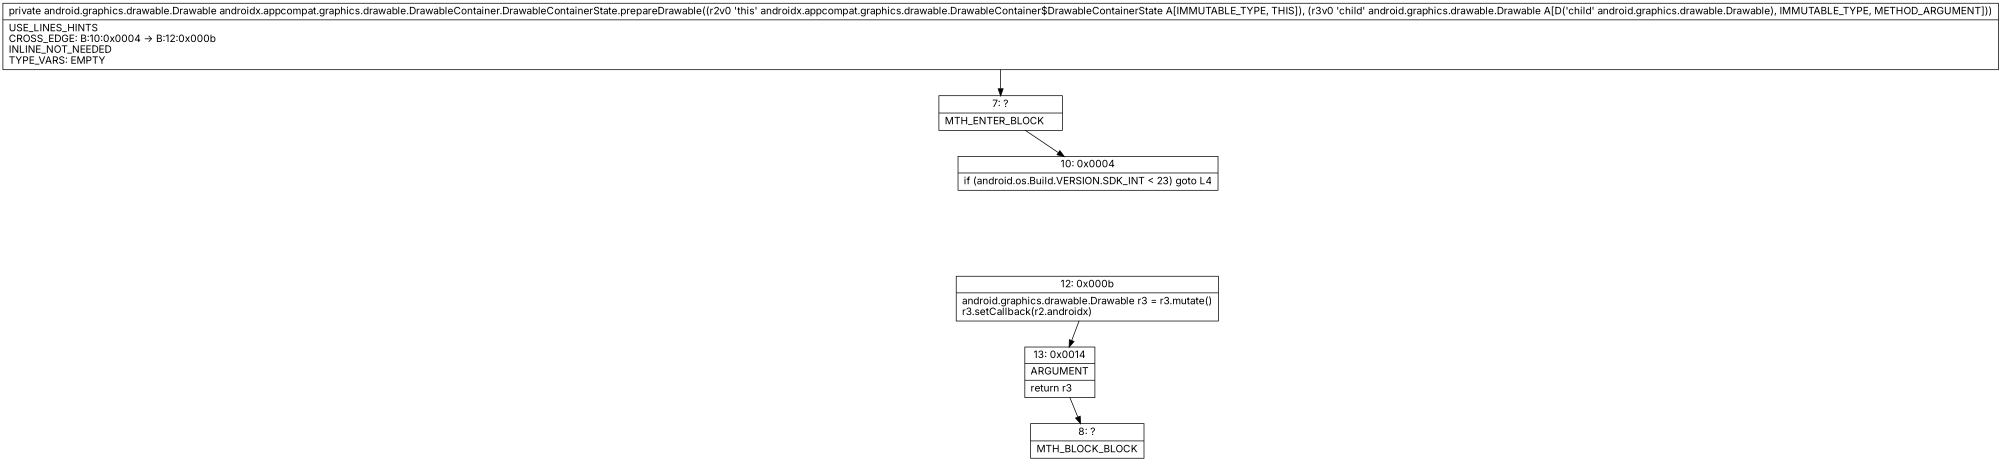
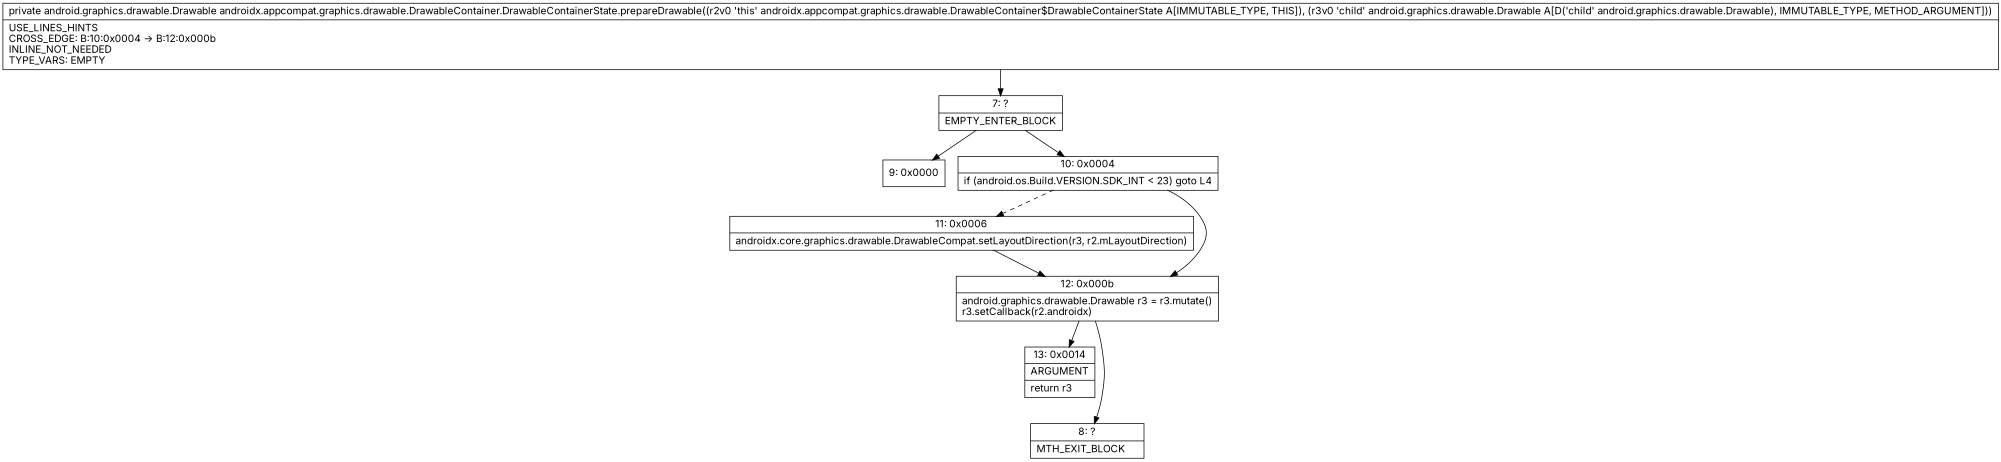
node "7: ?": text "MTH_ENTER_BLOCK" -> "EMPTY_ENTER_BLOCK"
node "9: 0x0000": added
edge "10: 0x0004" -> "12: 0x000b": added
node "11: 0x0006": added
edge "13: 0x0014" -> "8: ?": now "12: 0x000b" -> "8: ?"
node "8: ?": text "MTH_BLOCK_BLOCK" -> "MTH_EXIT_BLOCK"
